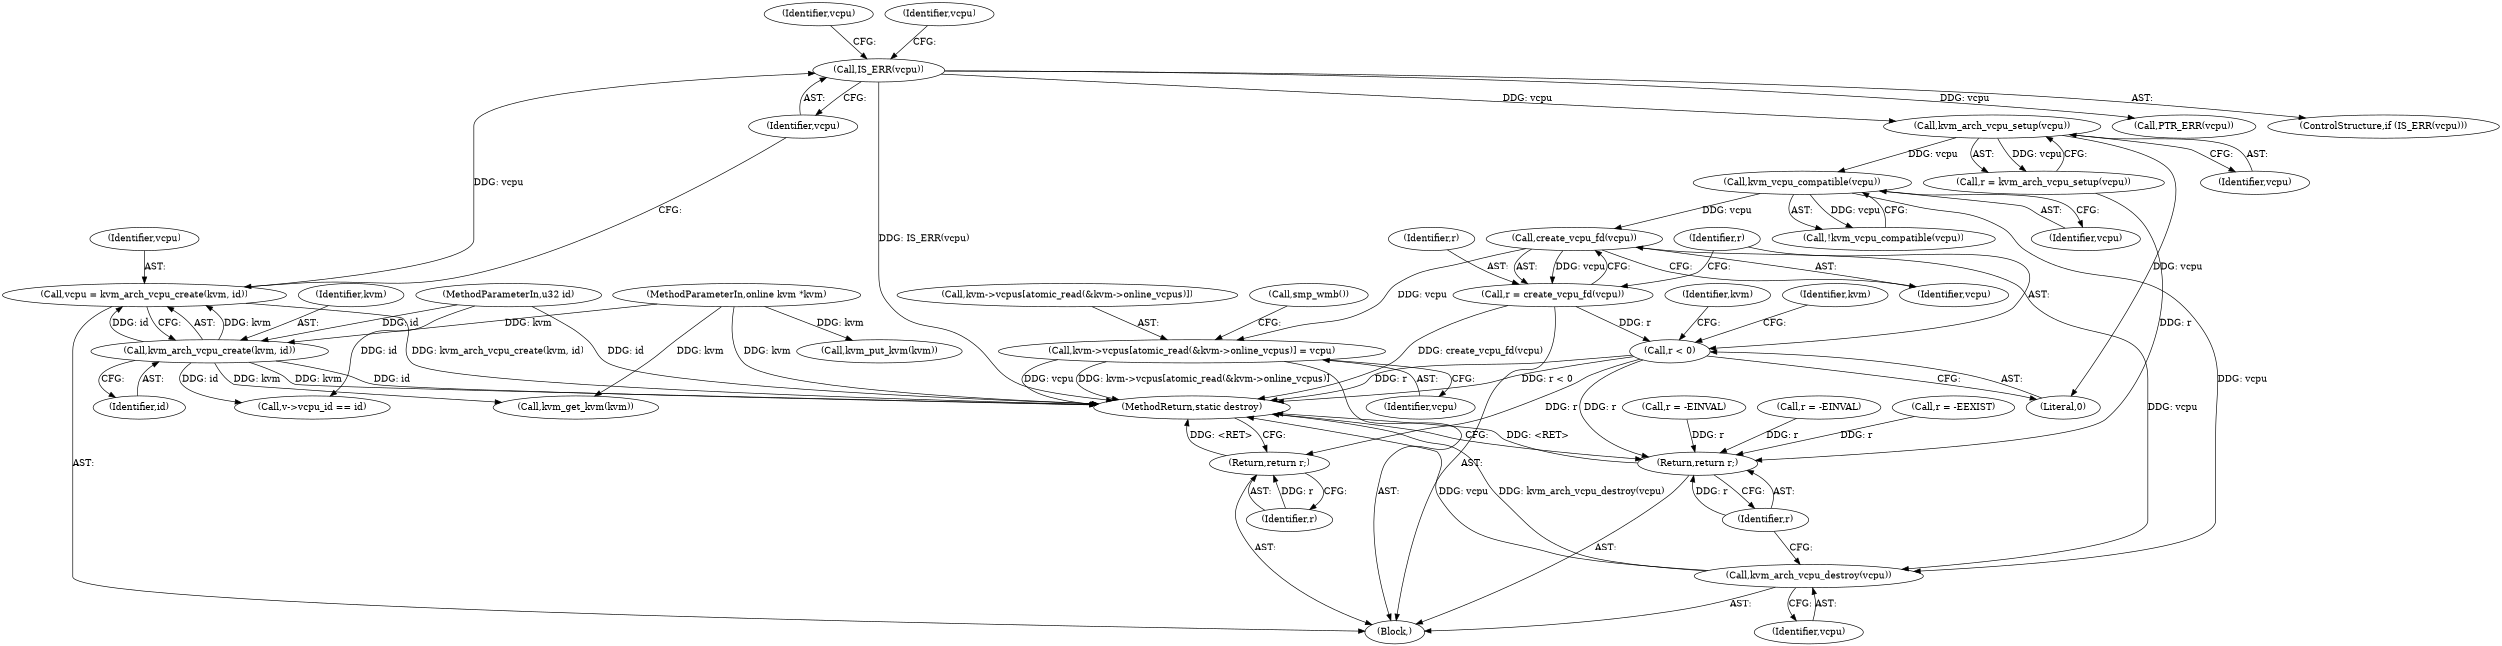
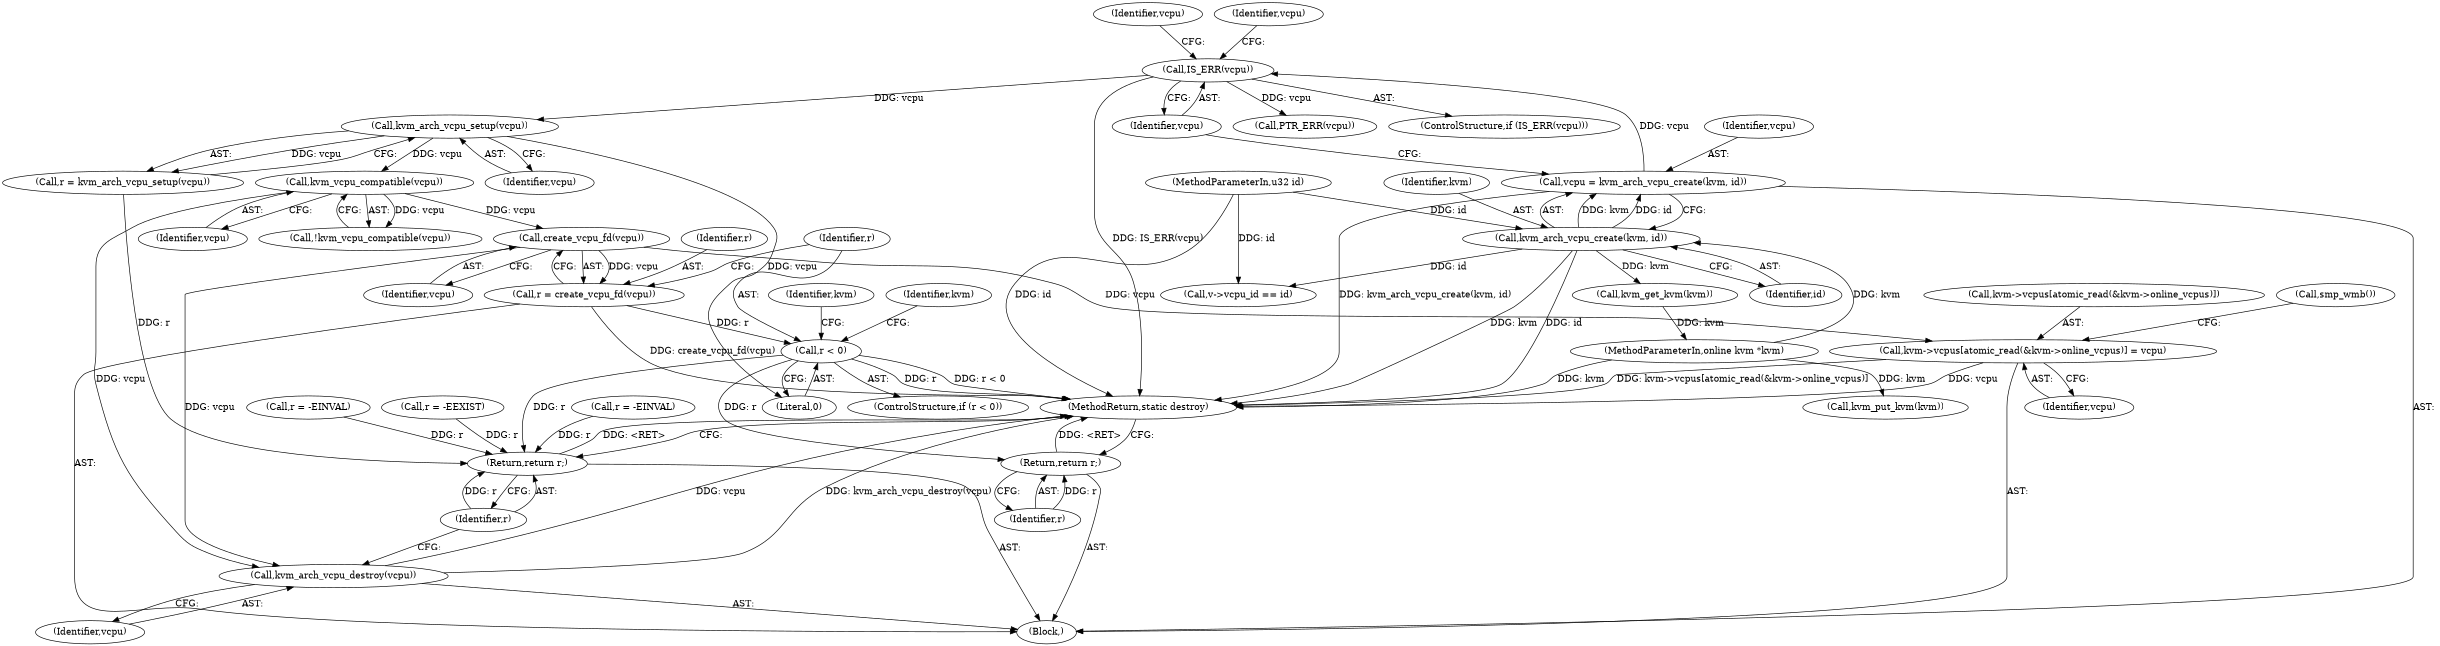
edge "(MethodParameterIn,online kvm *kvm)" -> "(Call,kvm_get_kvm(kvm))": reversed
node "(ControlStructure,if (r < 0))": added
